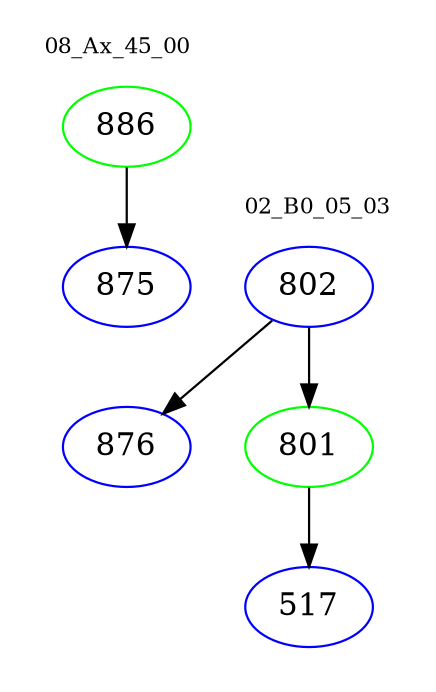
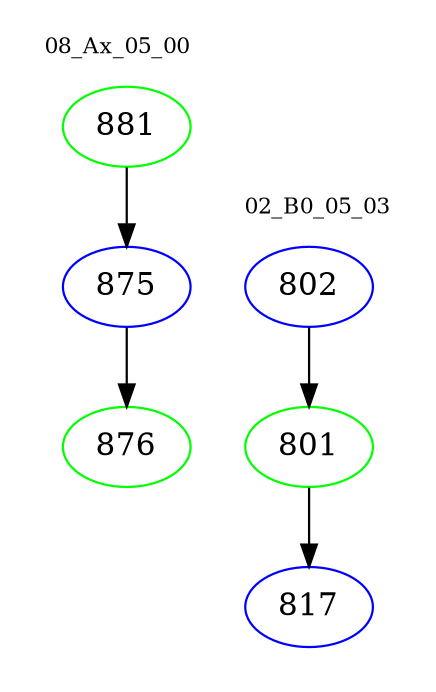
cluster "08_Ax_45_00": label "08_Ax_45_00" -> "08_Ax_05_00"
node "886": label "886" -> "881"
edge "802" -> "876": now "875" -> "876"
node "876": color blue -> green
node "517": label "517" -> "817"
